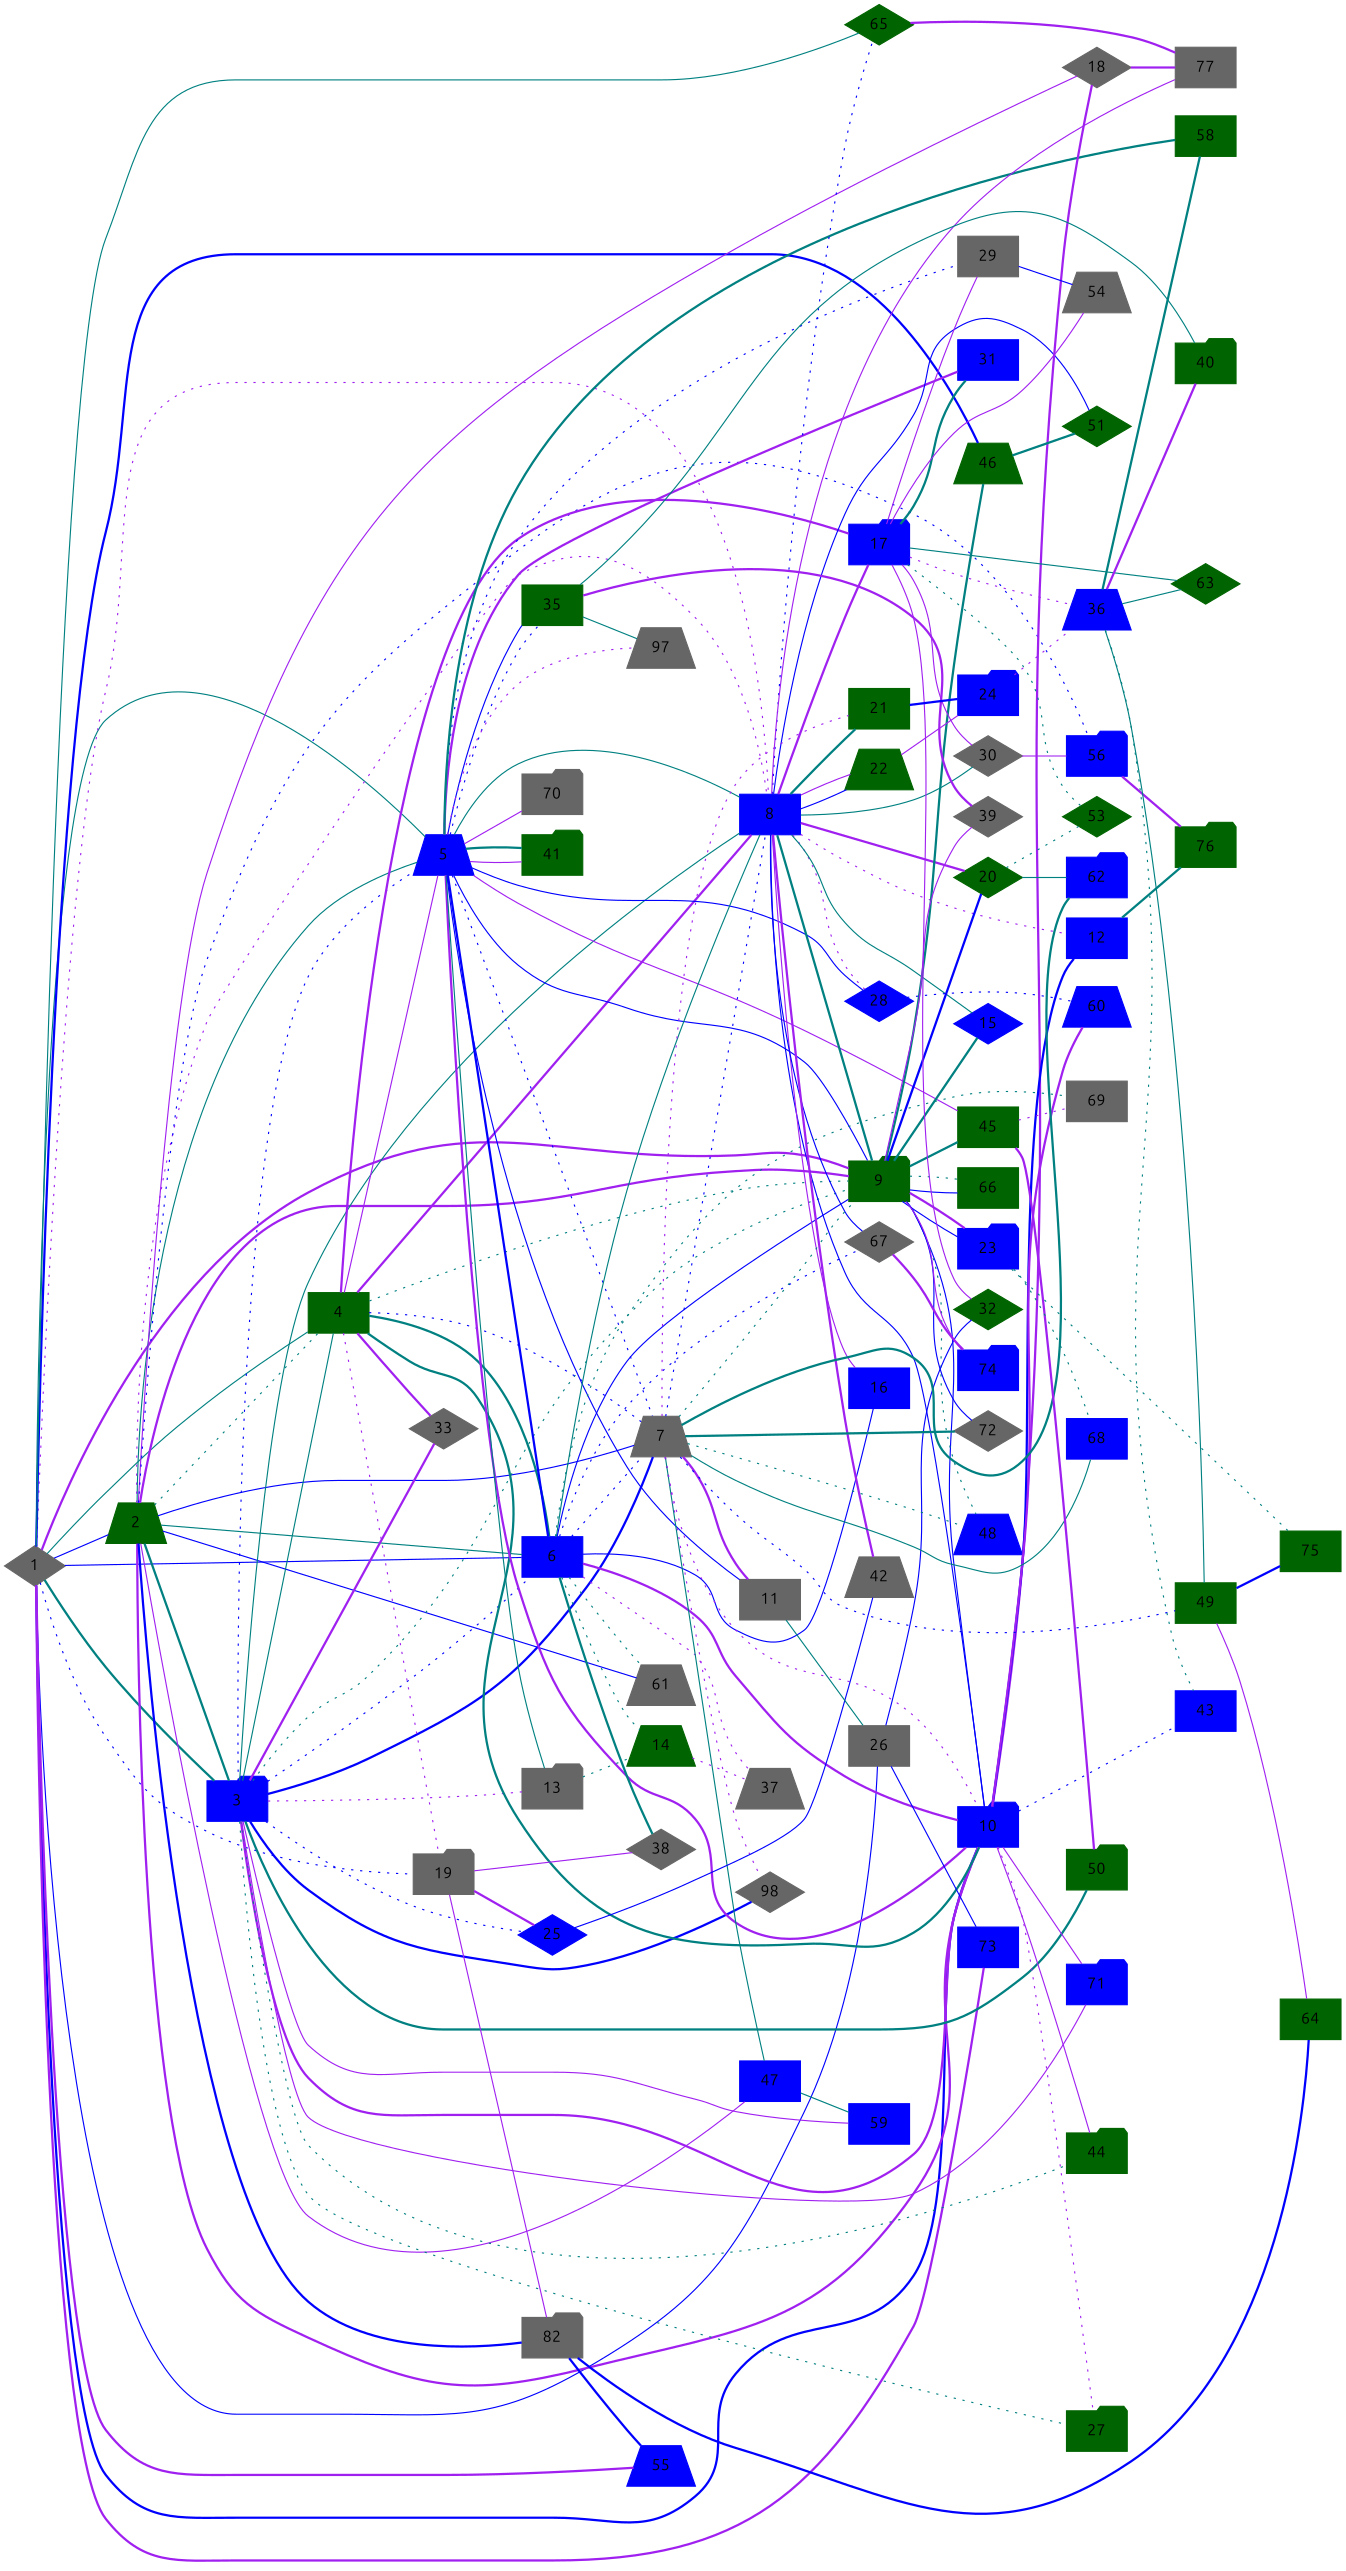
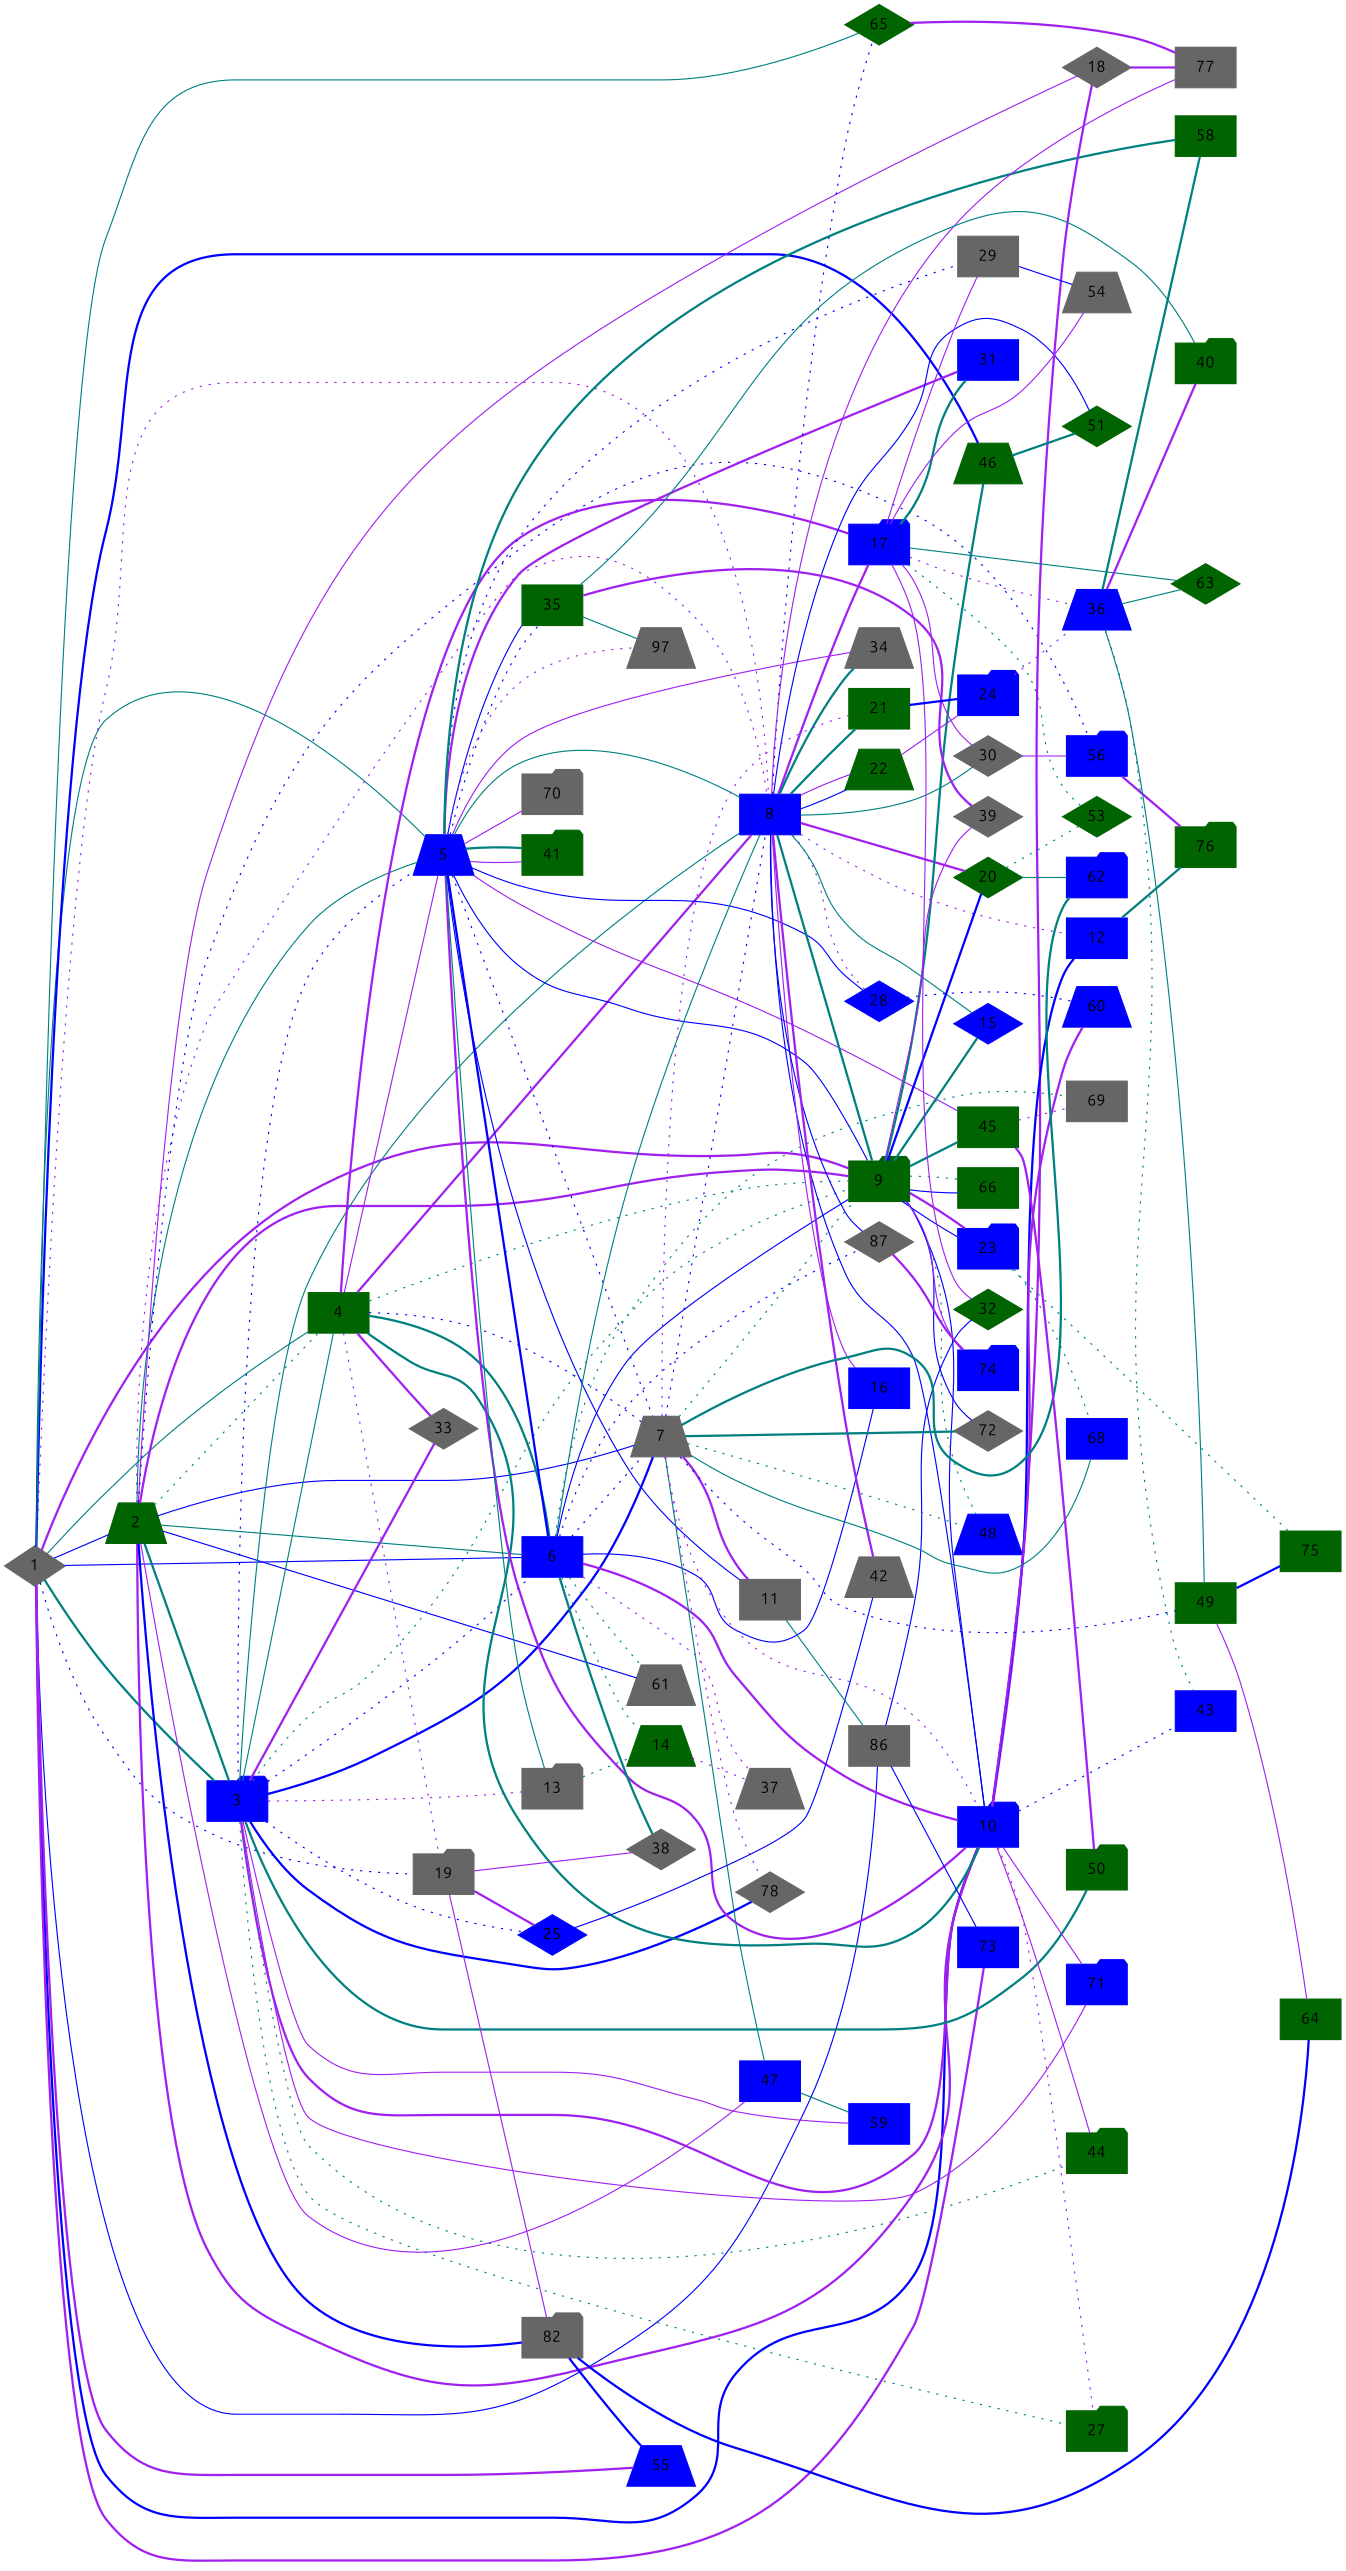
node "34": added
node "67": label "67" -> "87"
node "26": label "26" -> "86"
node "98": label "98" -> "78"
